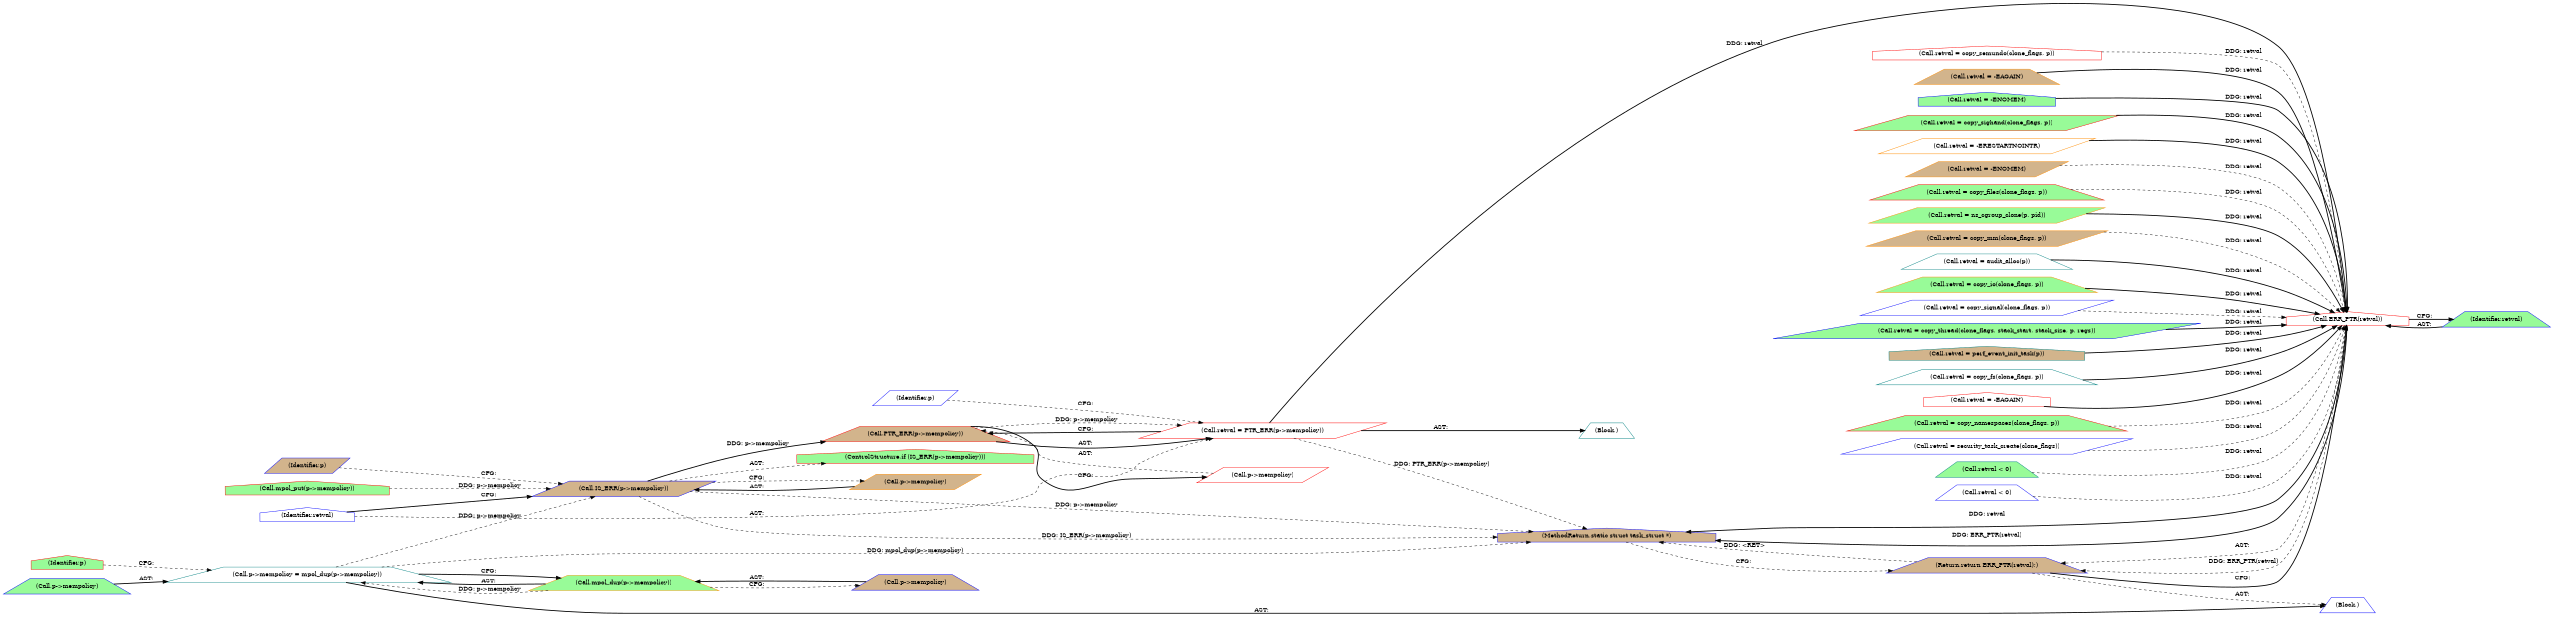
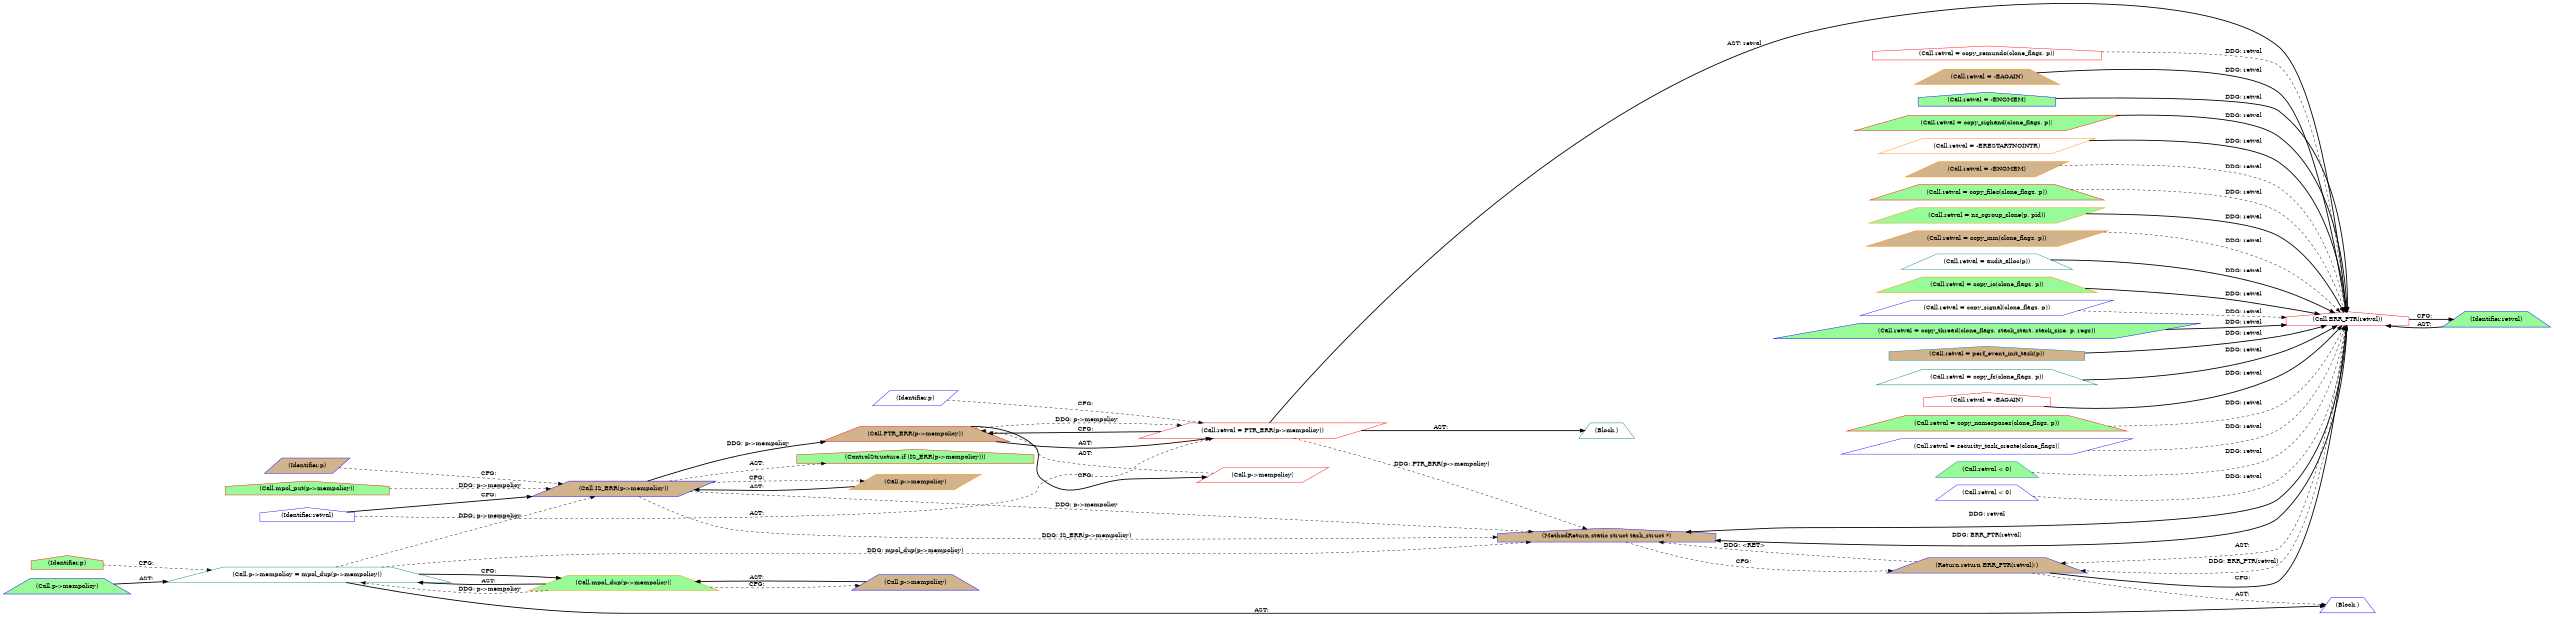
edge "(Call,retval = PTR_ERR(p->mempolicy))" -> "(Call,ERR_PTR(retval))": label "DDG: retval" -> "AST: retval"
